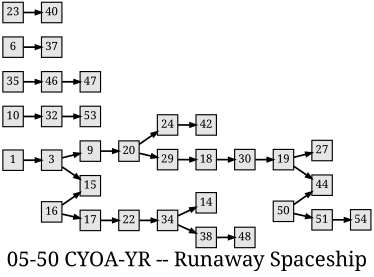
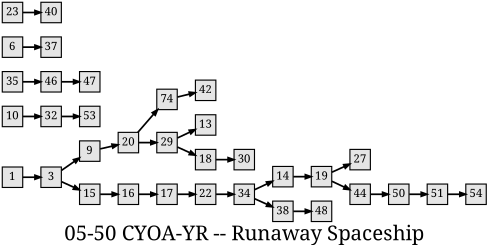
node "24": label "24" -> "74"
node "13": added
edge "30" -> "19": now "14" -> "19"
edge "50" -> "44": reversed
edge "16" -> "15": reversed
